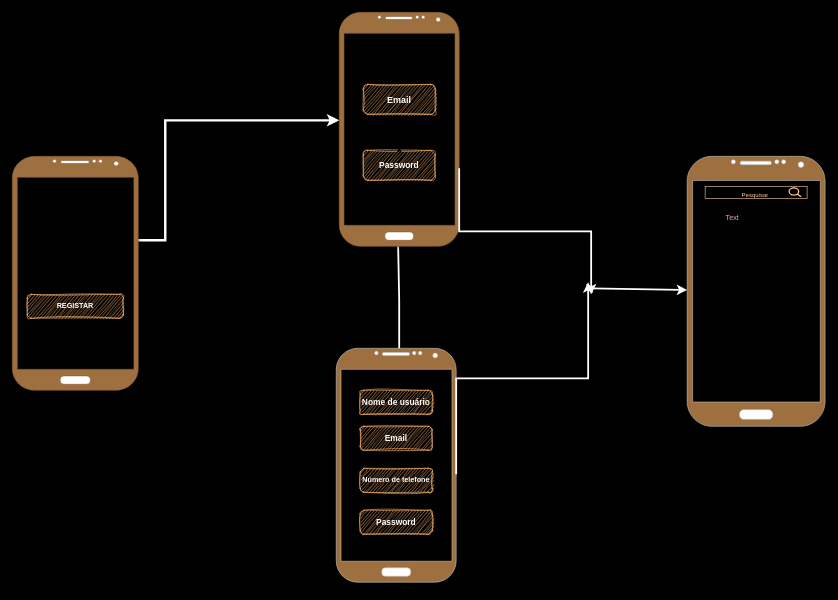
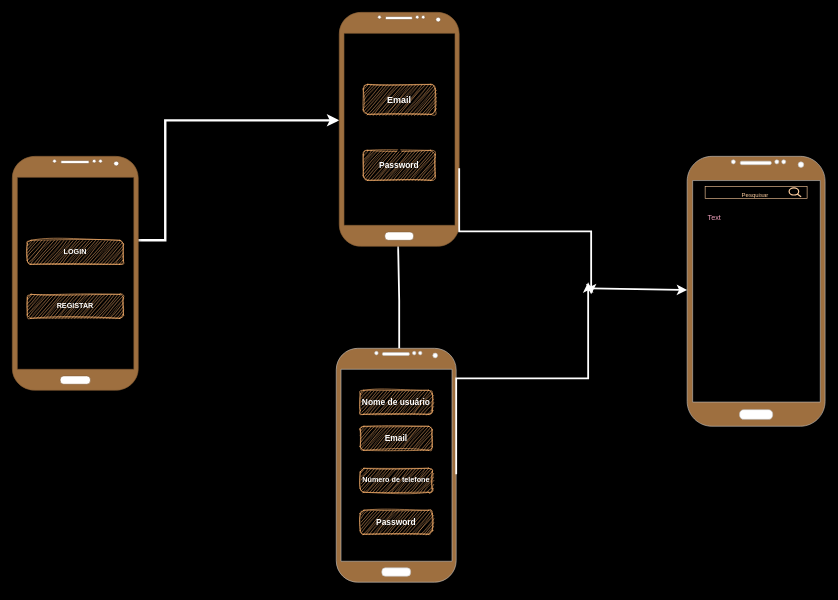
node "Text": moved (732, 218) -> (714, 218)
node "LOGIN": added
